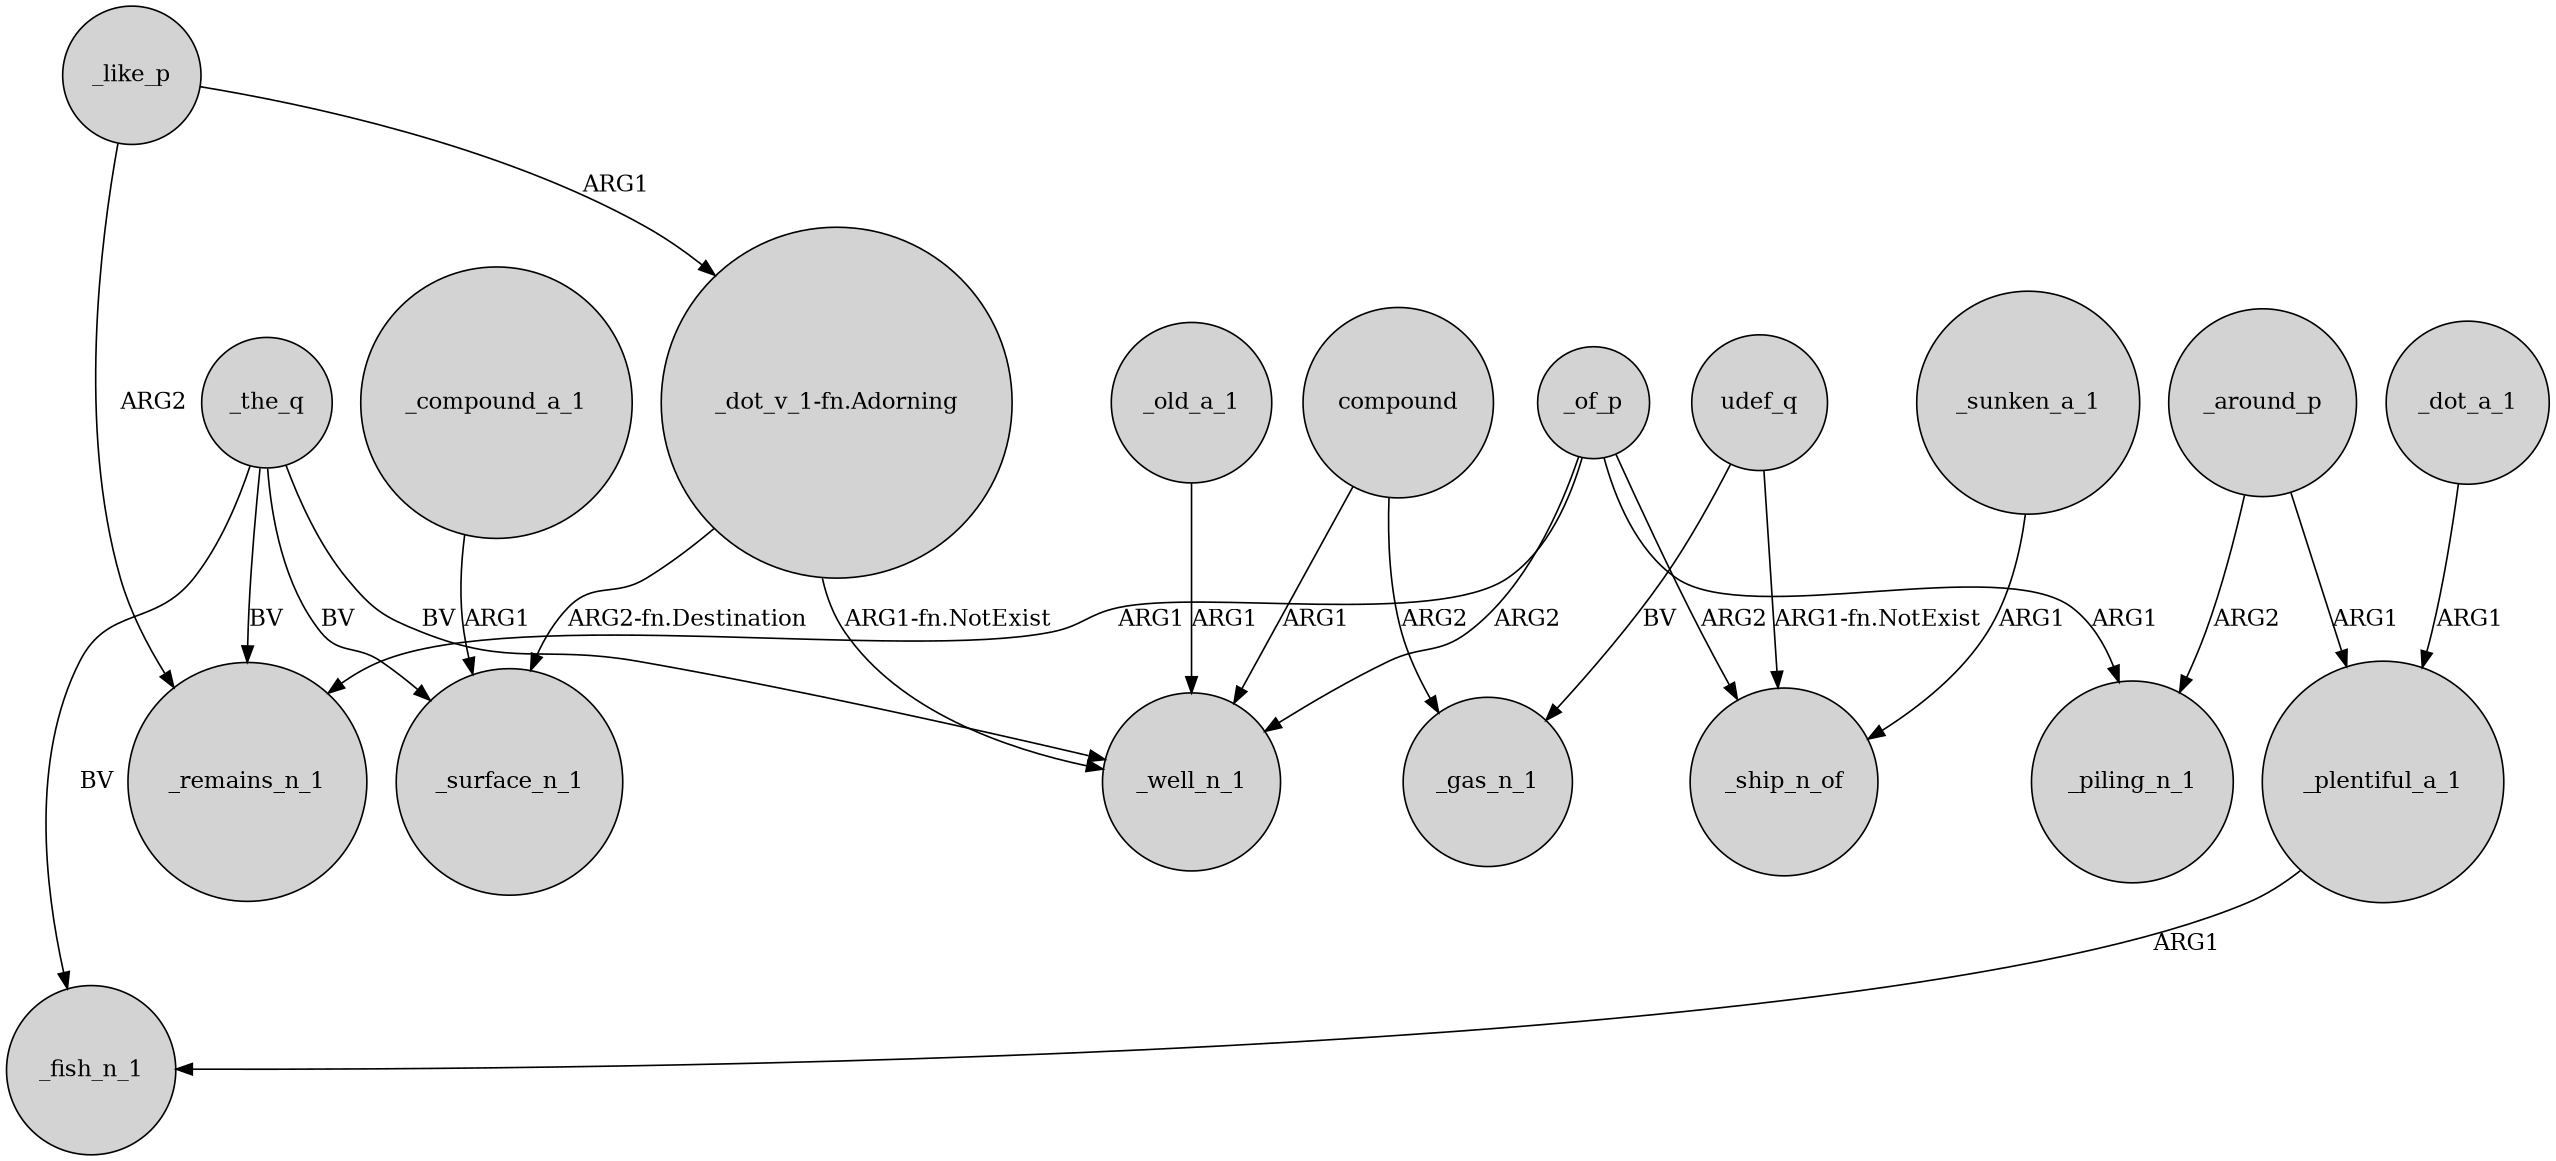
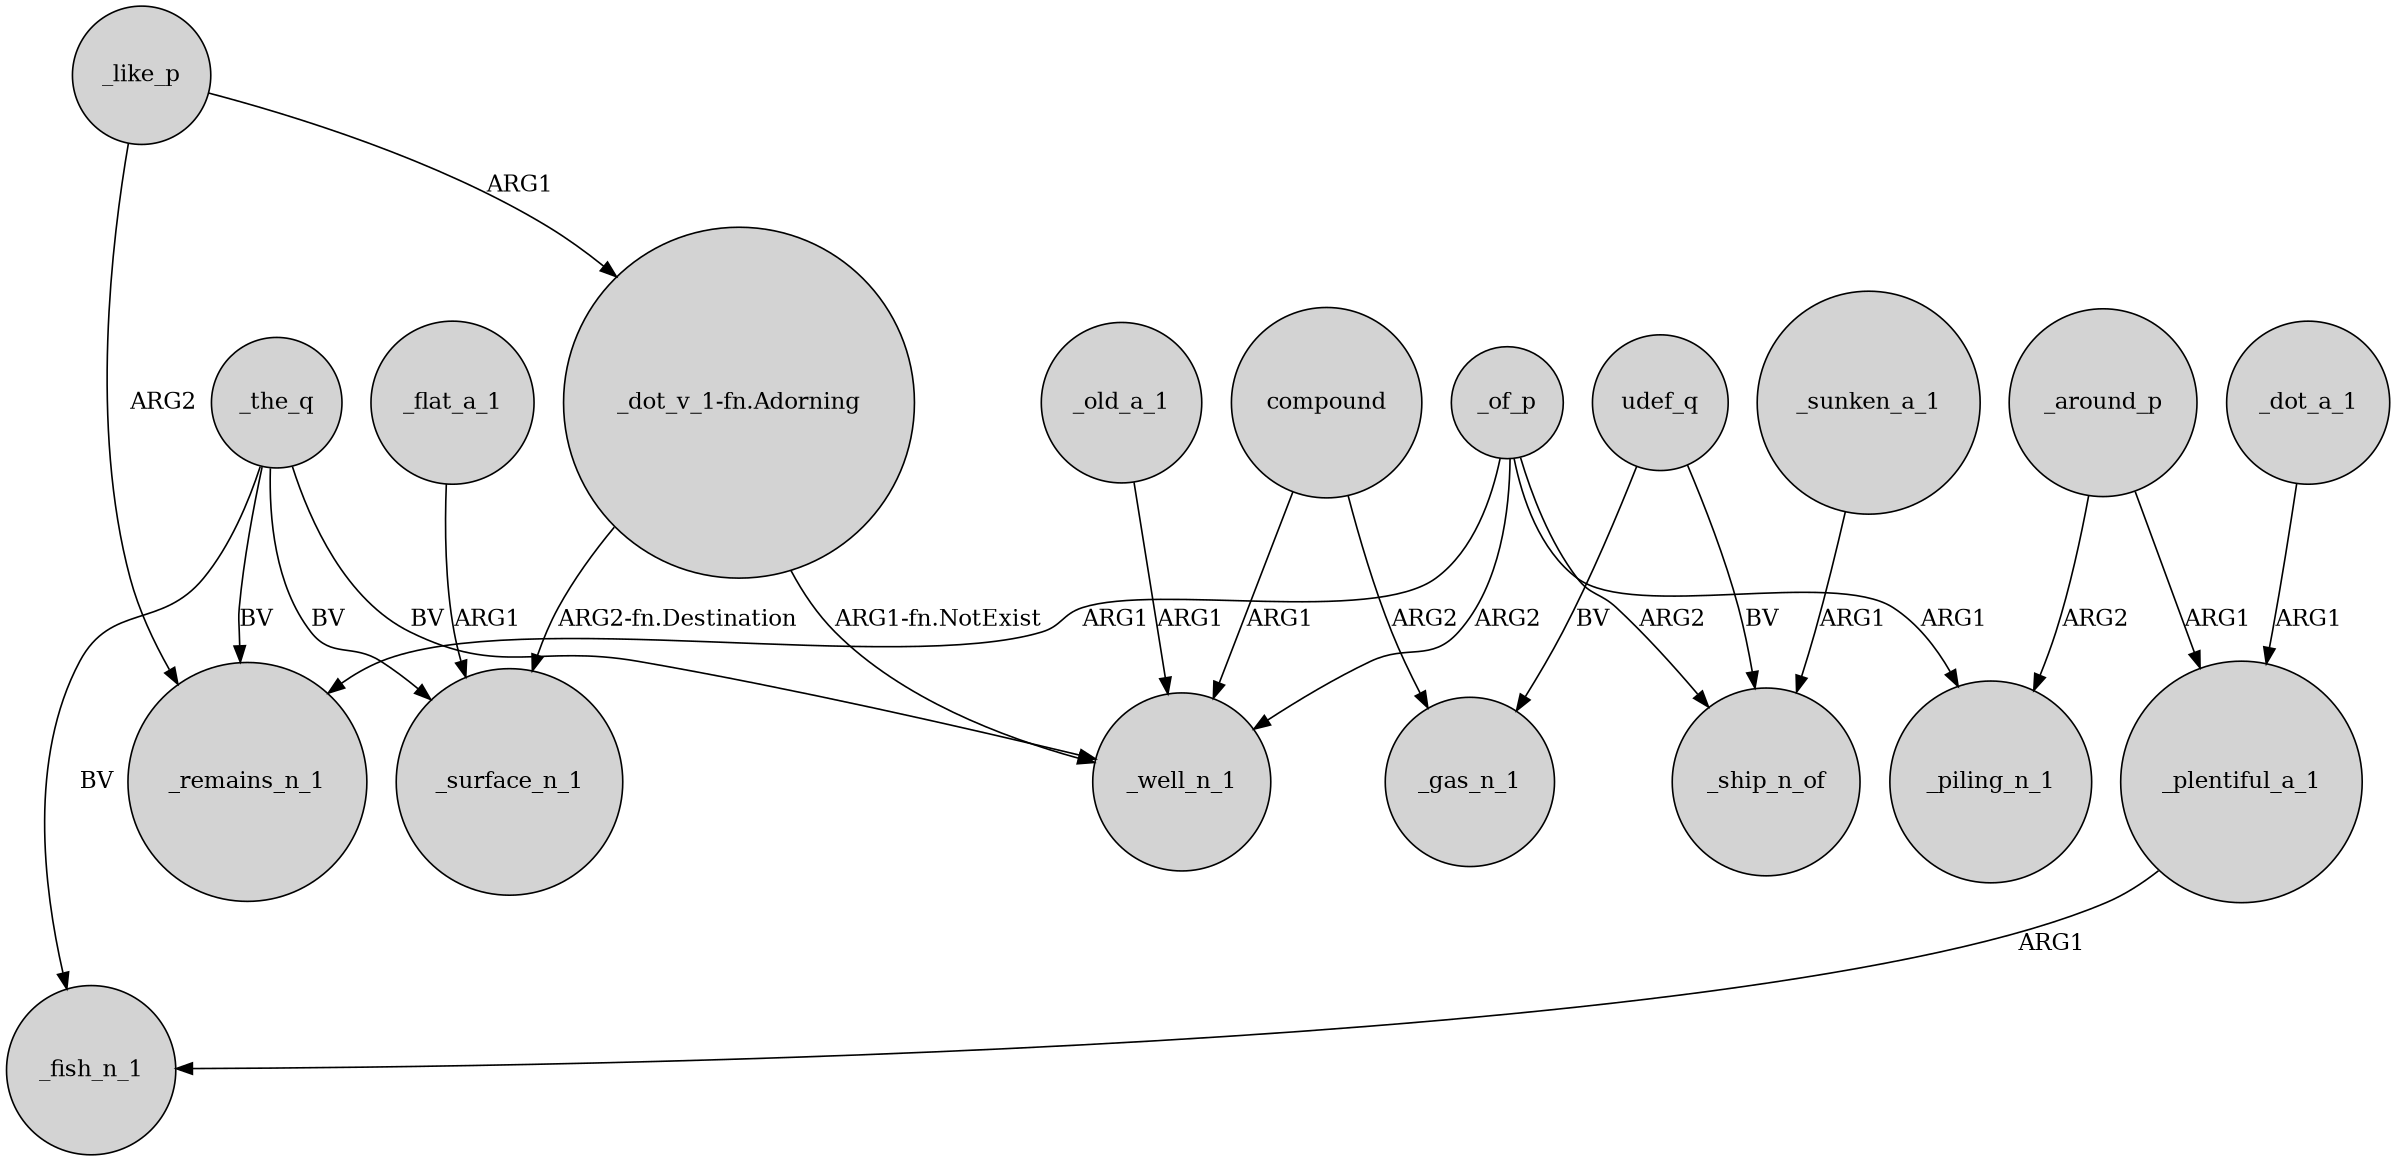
node "_compound_a_1": label "_compound_a_1" -> "_flat_a_1"
edge "udef_q" -> "_ship_n_of": label "ARG1-fn.NotExist" -> "BV"
